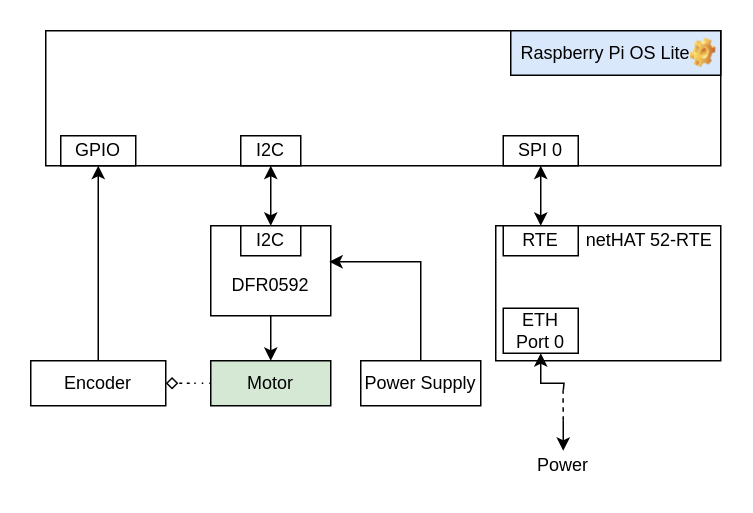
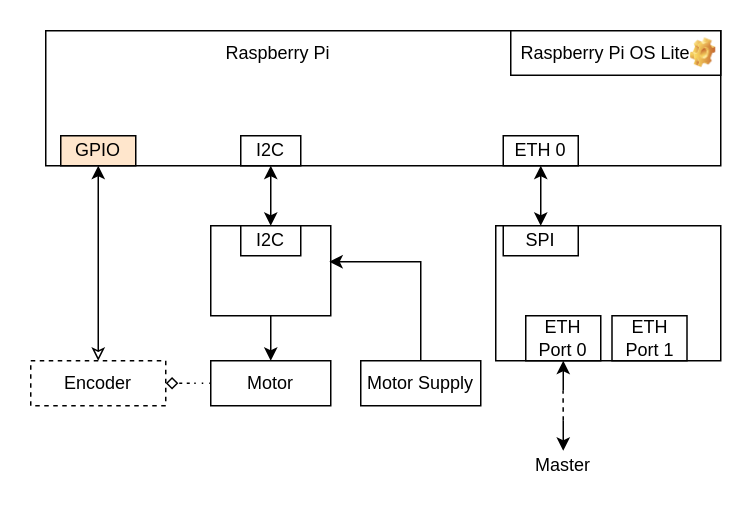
node "Raspberry Pi": added
node "Raspberry Pi OS Lite": fillcolor #dae8fc -> #ffffff
node "GPIO": fillcolor #ffffff -> #ffe6cc
node "SPI 0": label "SPI 0" -> "ETH 0"
node "RTE": label "RTE" -> "SPI"
node "netHAT 52-RTE": removed
node "DFR0592": removed
node "ETH Port 0": moved (541, 331) -> (563, 338)
node "ETH Port 1": added
edge "Encoder" -> "GPIO": arrowhead none -> classic
node "Encoder": style solid -> dashed
node "Motor": fillcolor #d5e8d4 -> #ffffff
node "Power Supply": label "Power Supply" -> "Motor Supply"
node "Power": label "Power" -> "Master"
